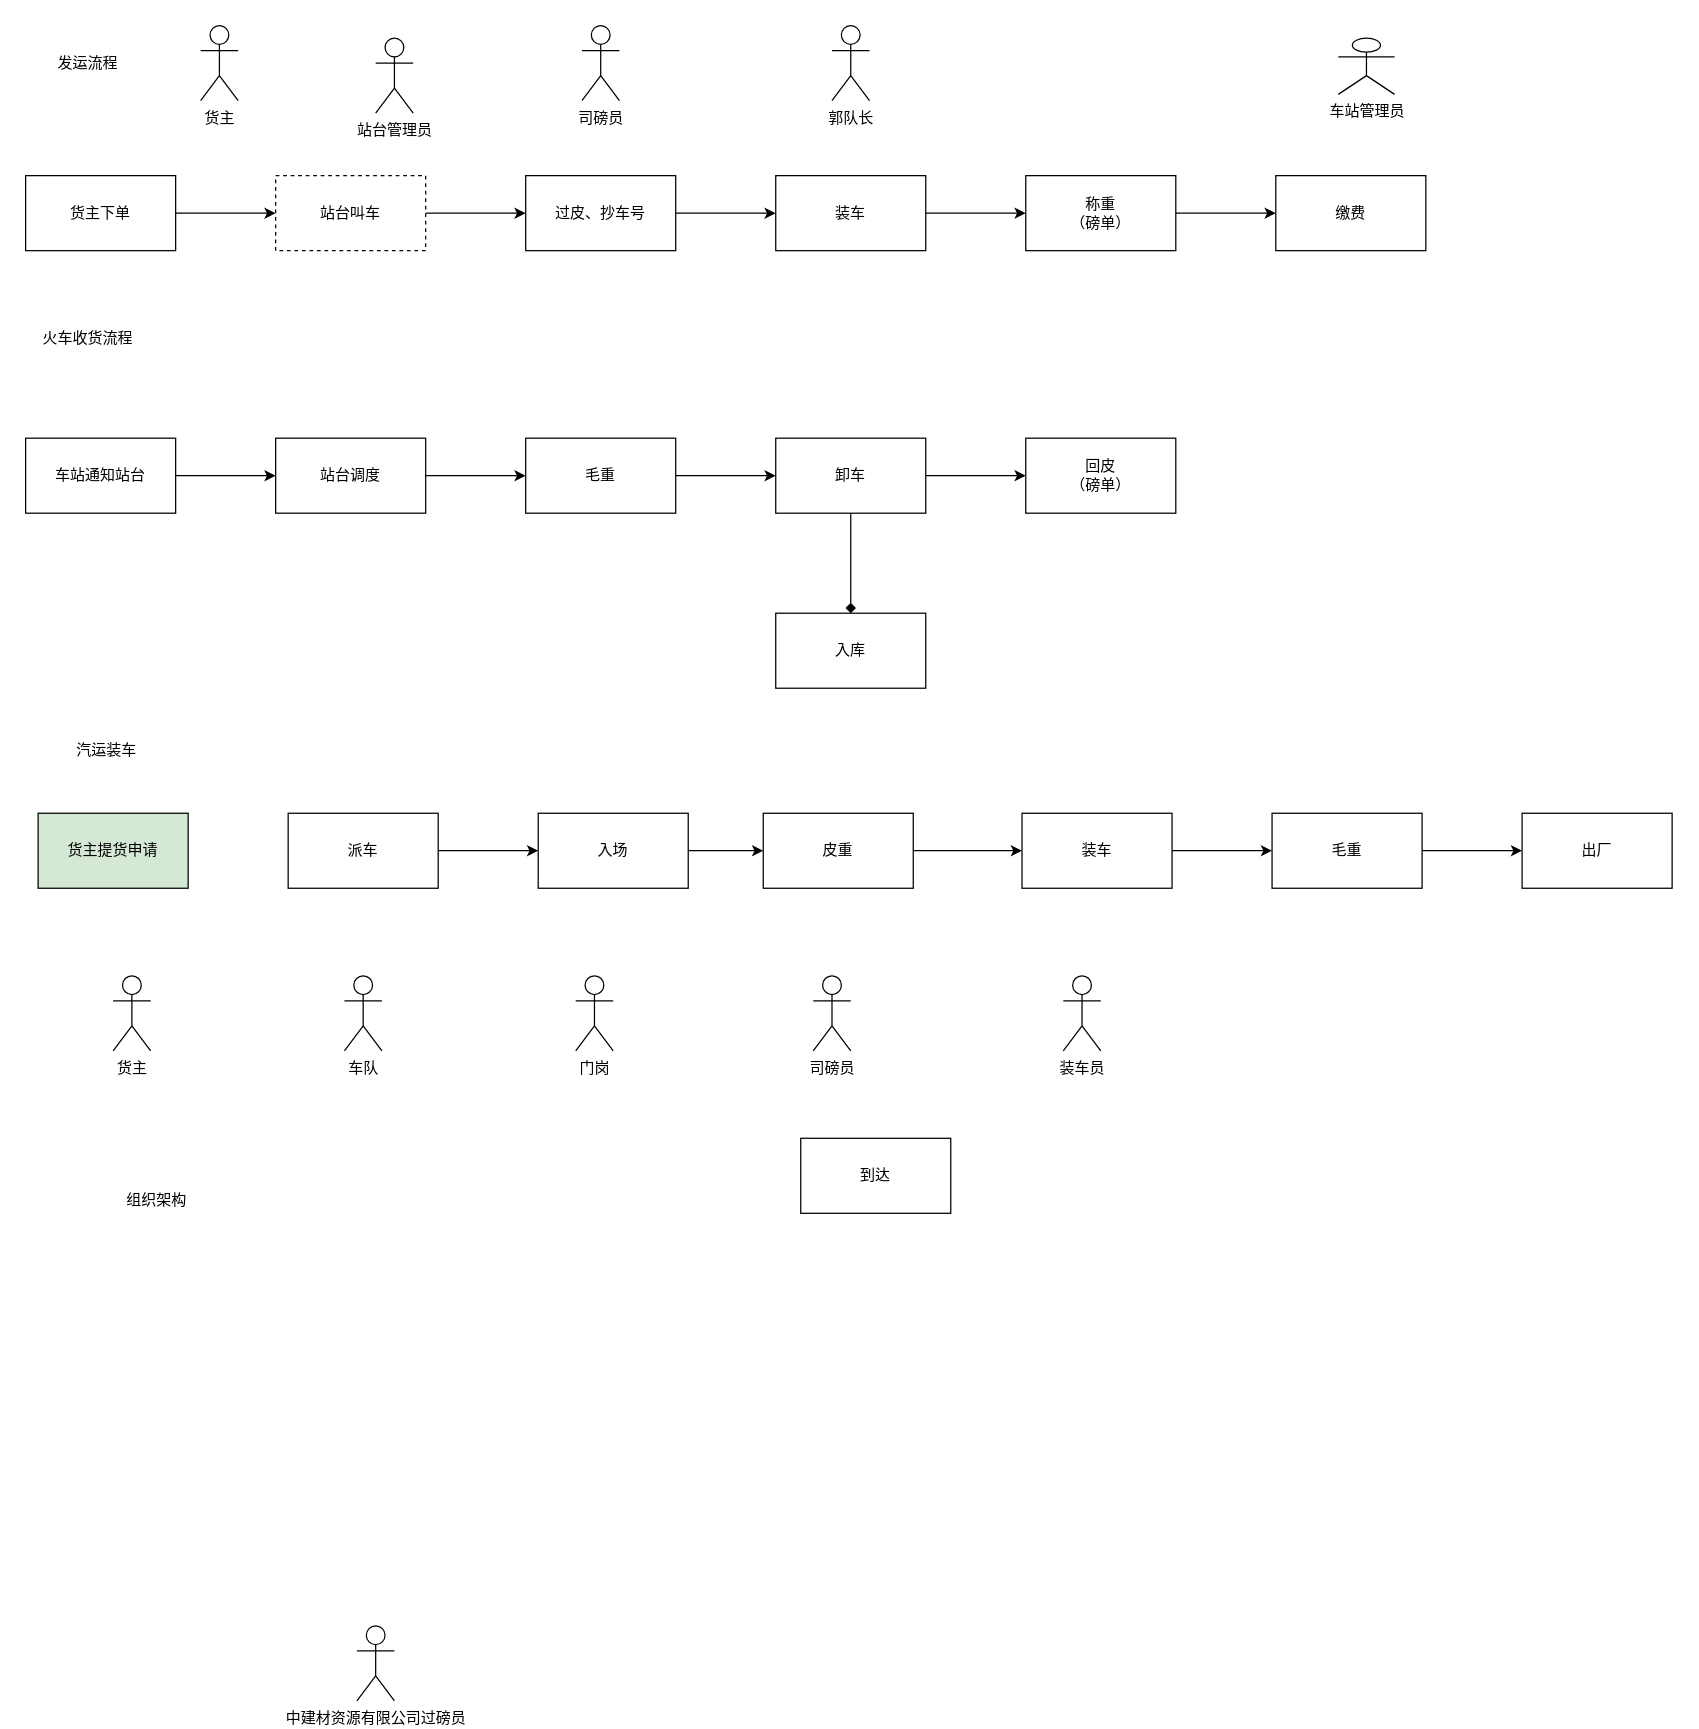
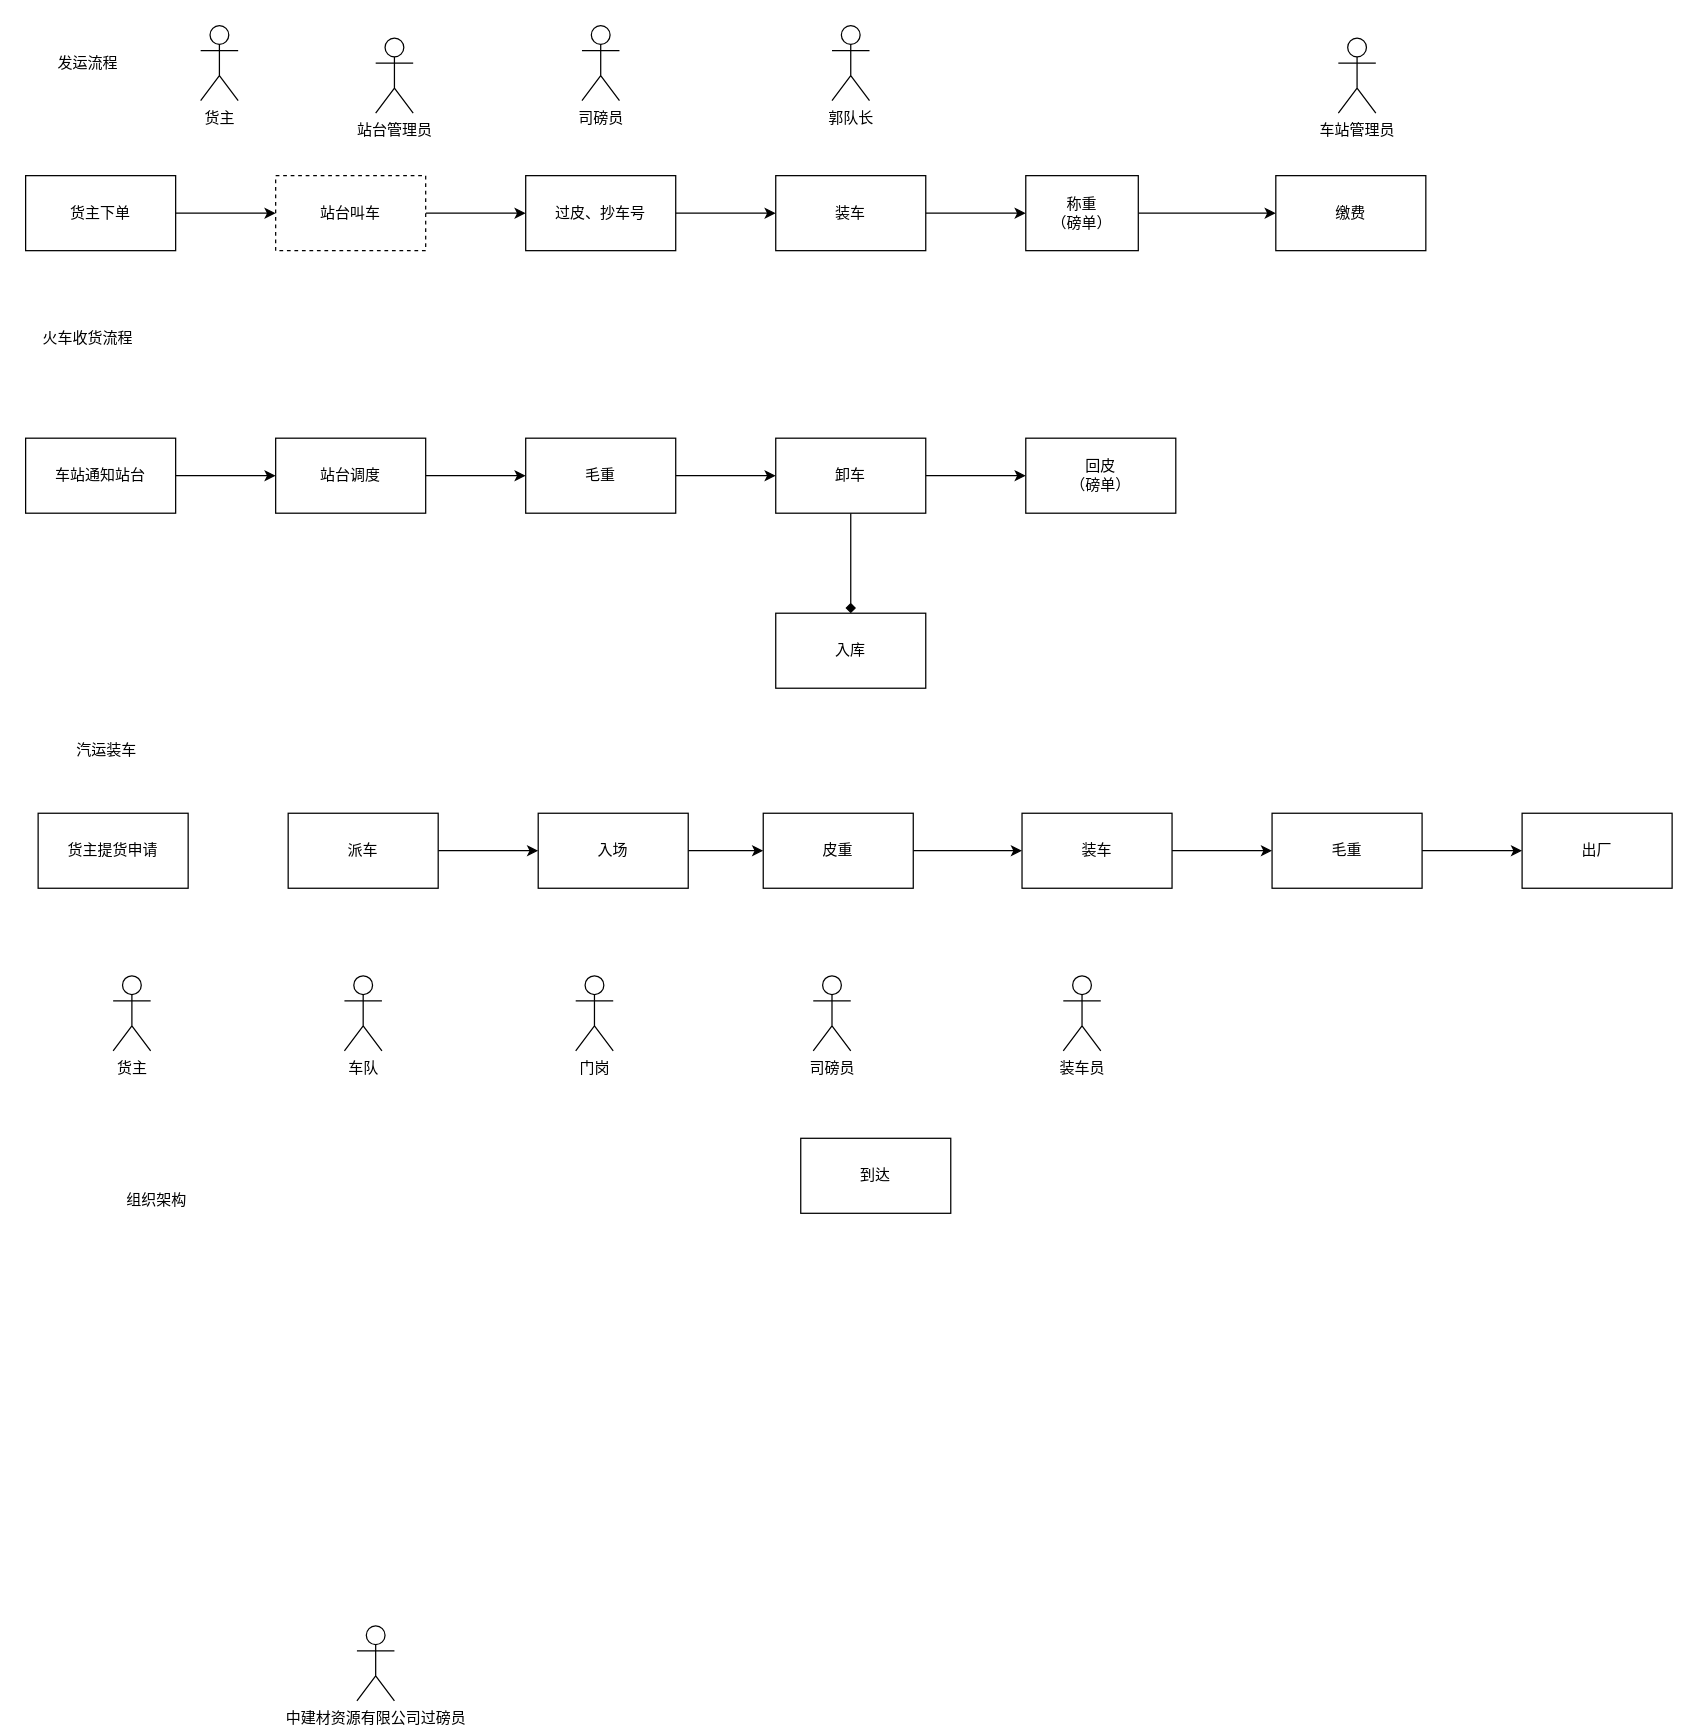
node "车站管理员": size 56x56 -> 38x75
node "称重 （磅单）": size 150x75 -> 113x75
node "货主提货申请": fillcolor #d5e8d4 -> #ffffff
